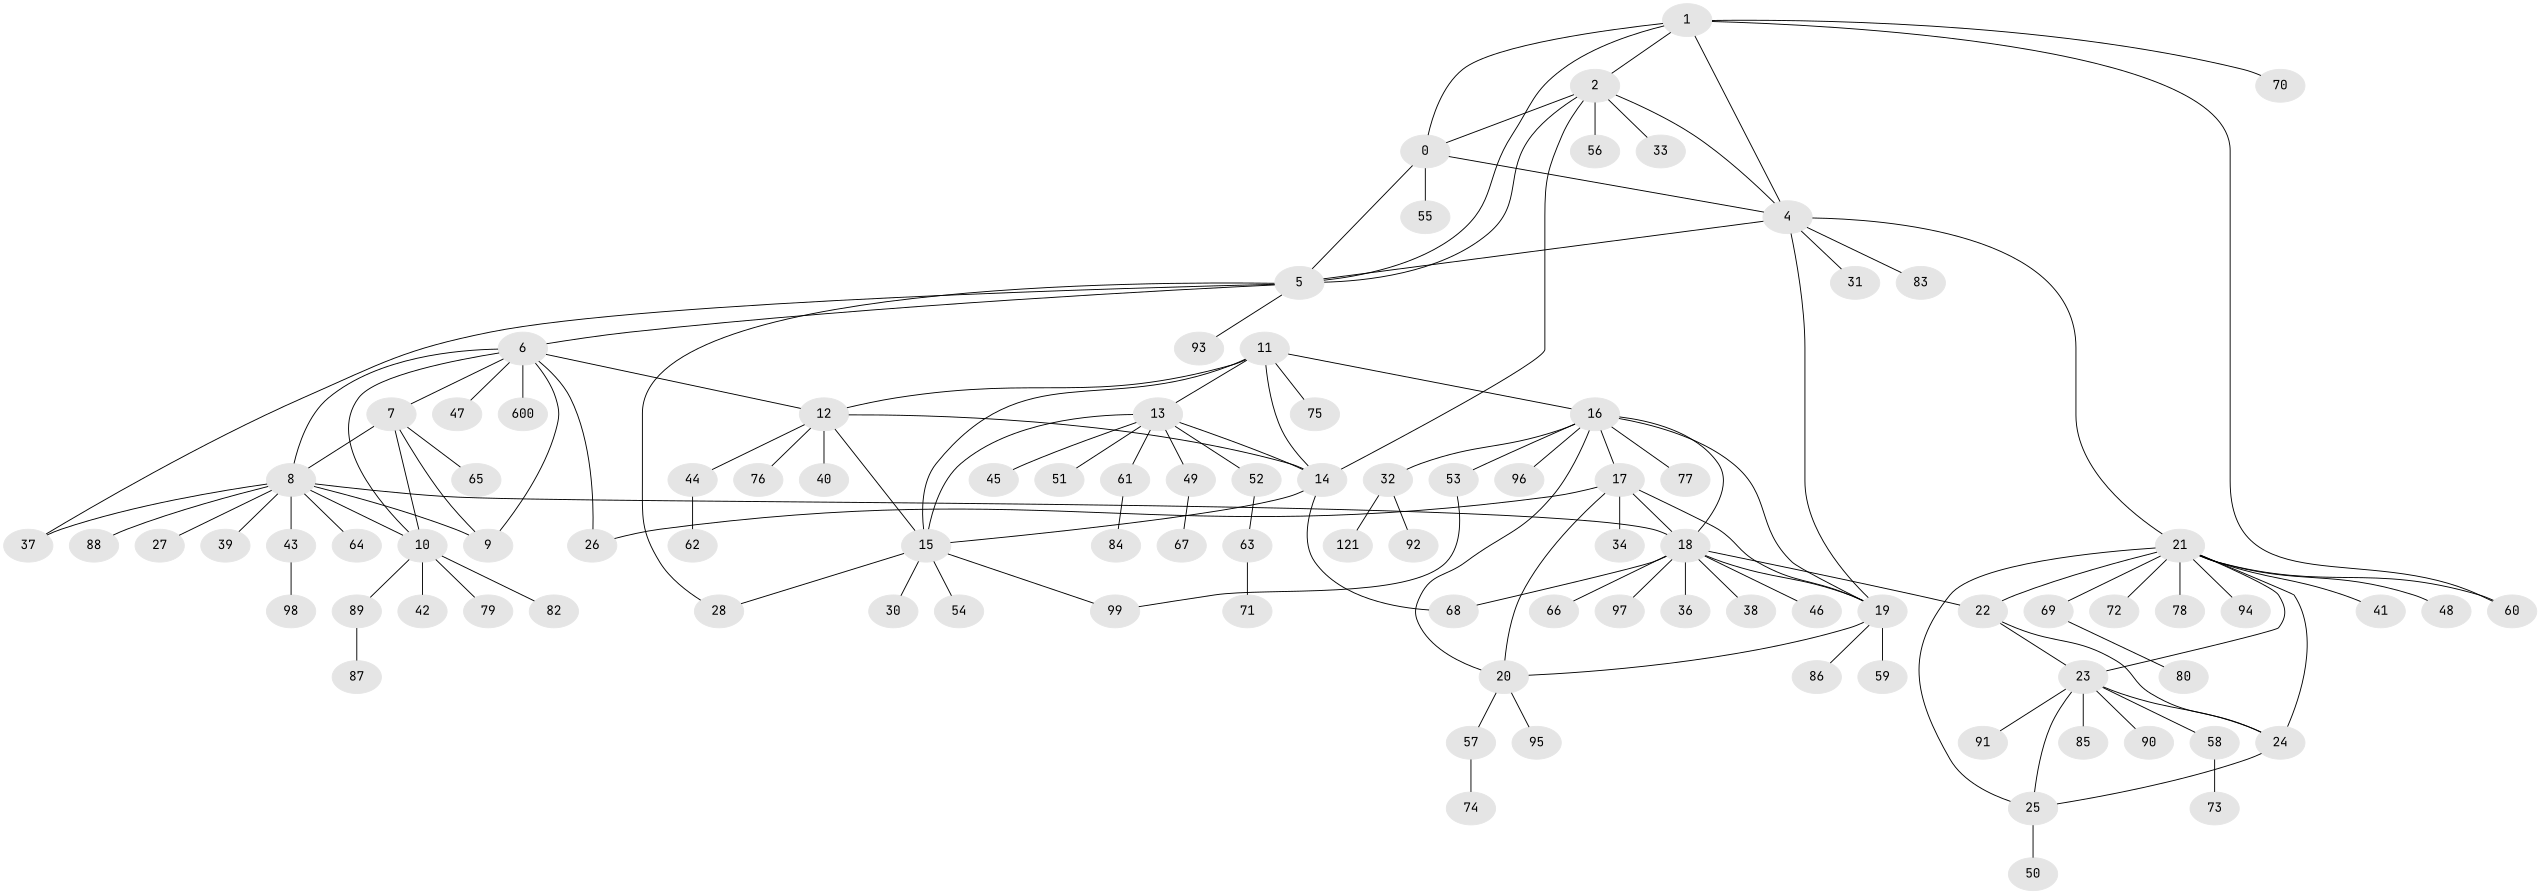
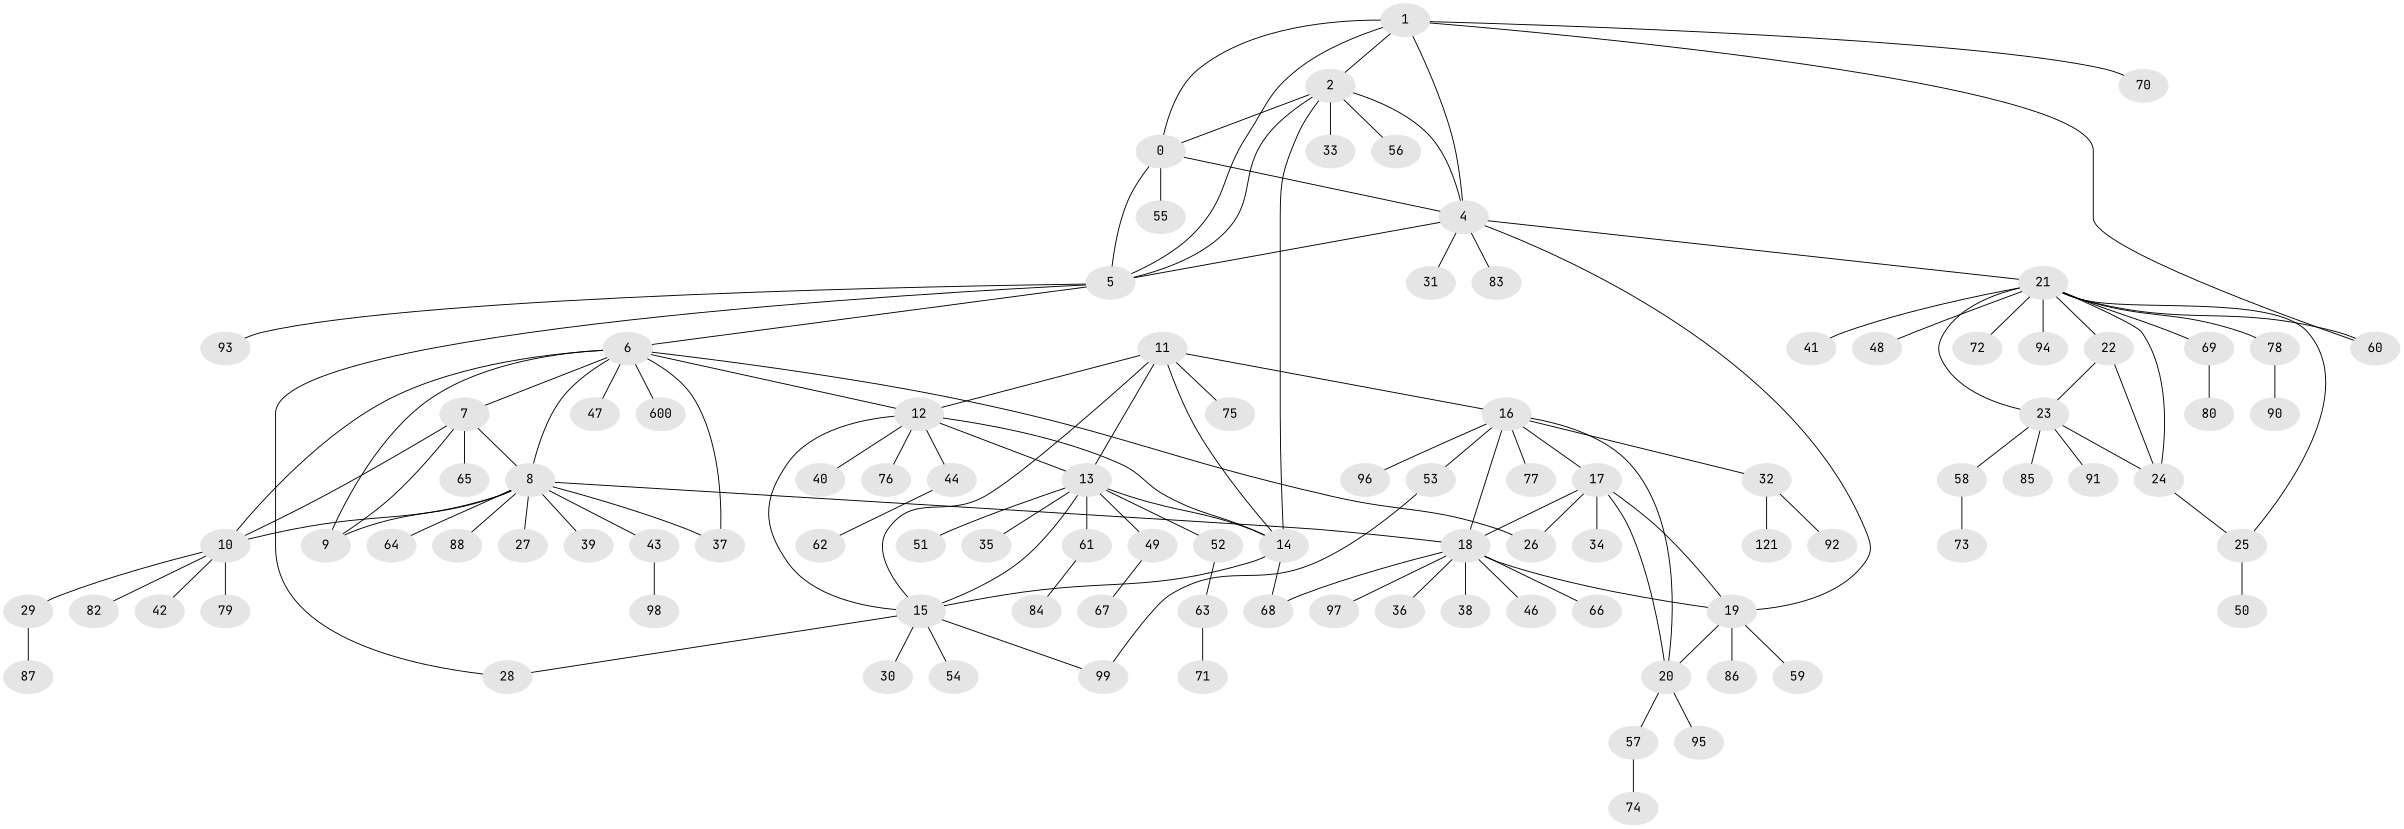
edge "5" -- "37": now "6" -- "37"
edge "12" -- "13": added
node "45": label "45" -> "35"
edge "16" -- "19": removed
edge "18" -- "22": removed
node "89": label "89" -> "29"
edge "23" -- "90": now "78" -- "90"
edge "23" -- "25": removed
